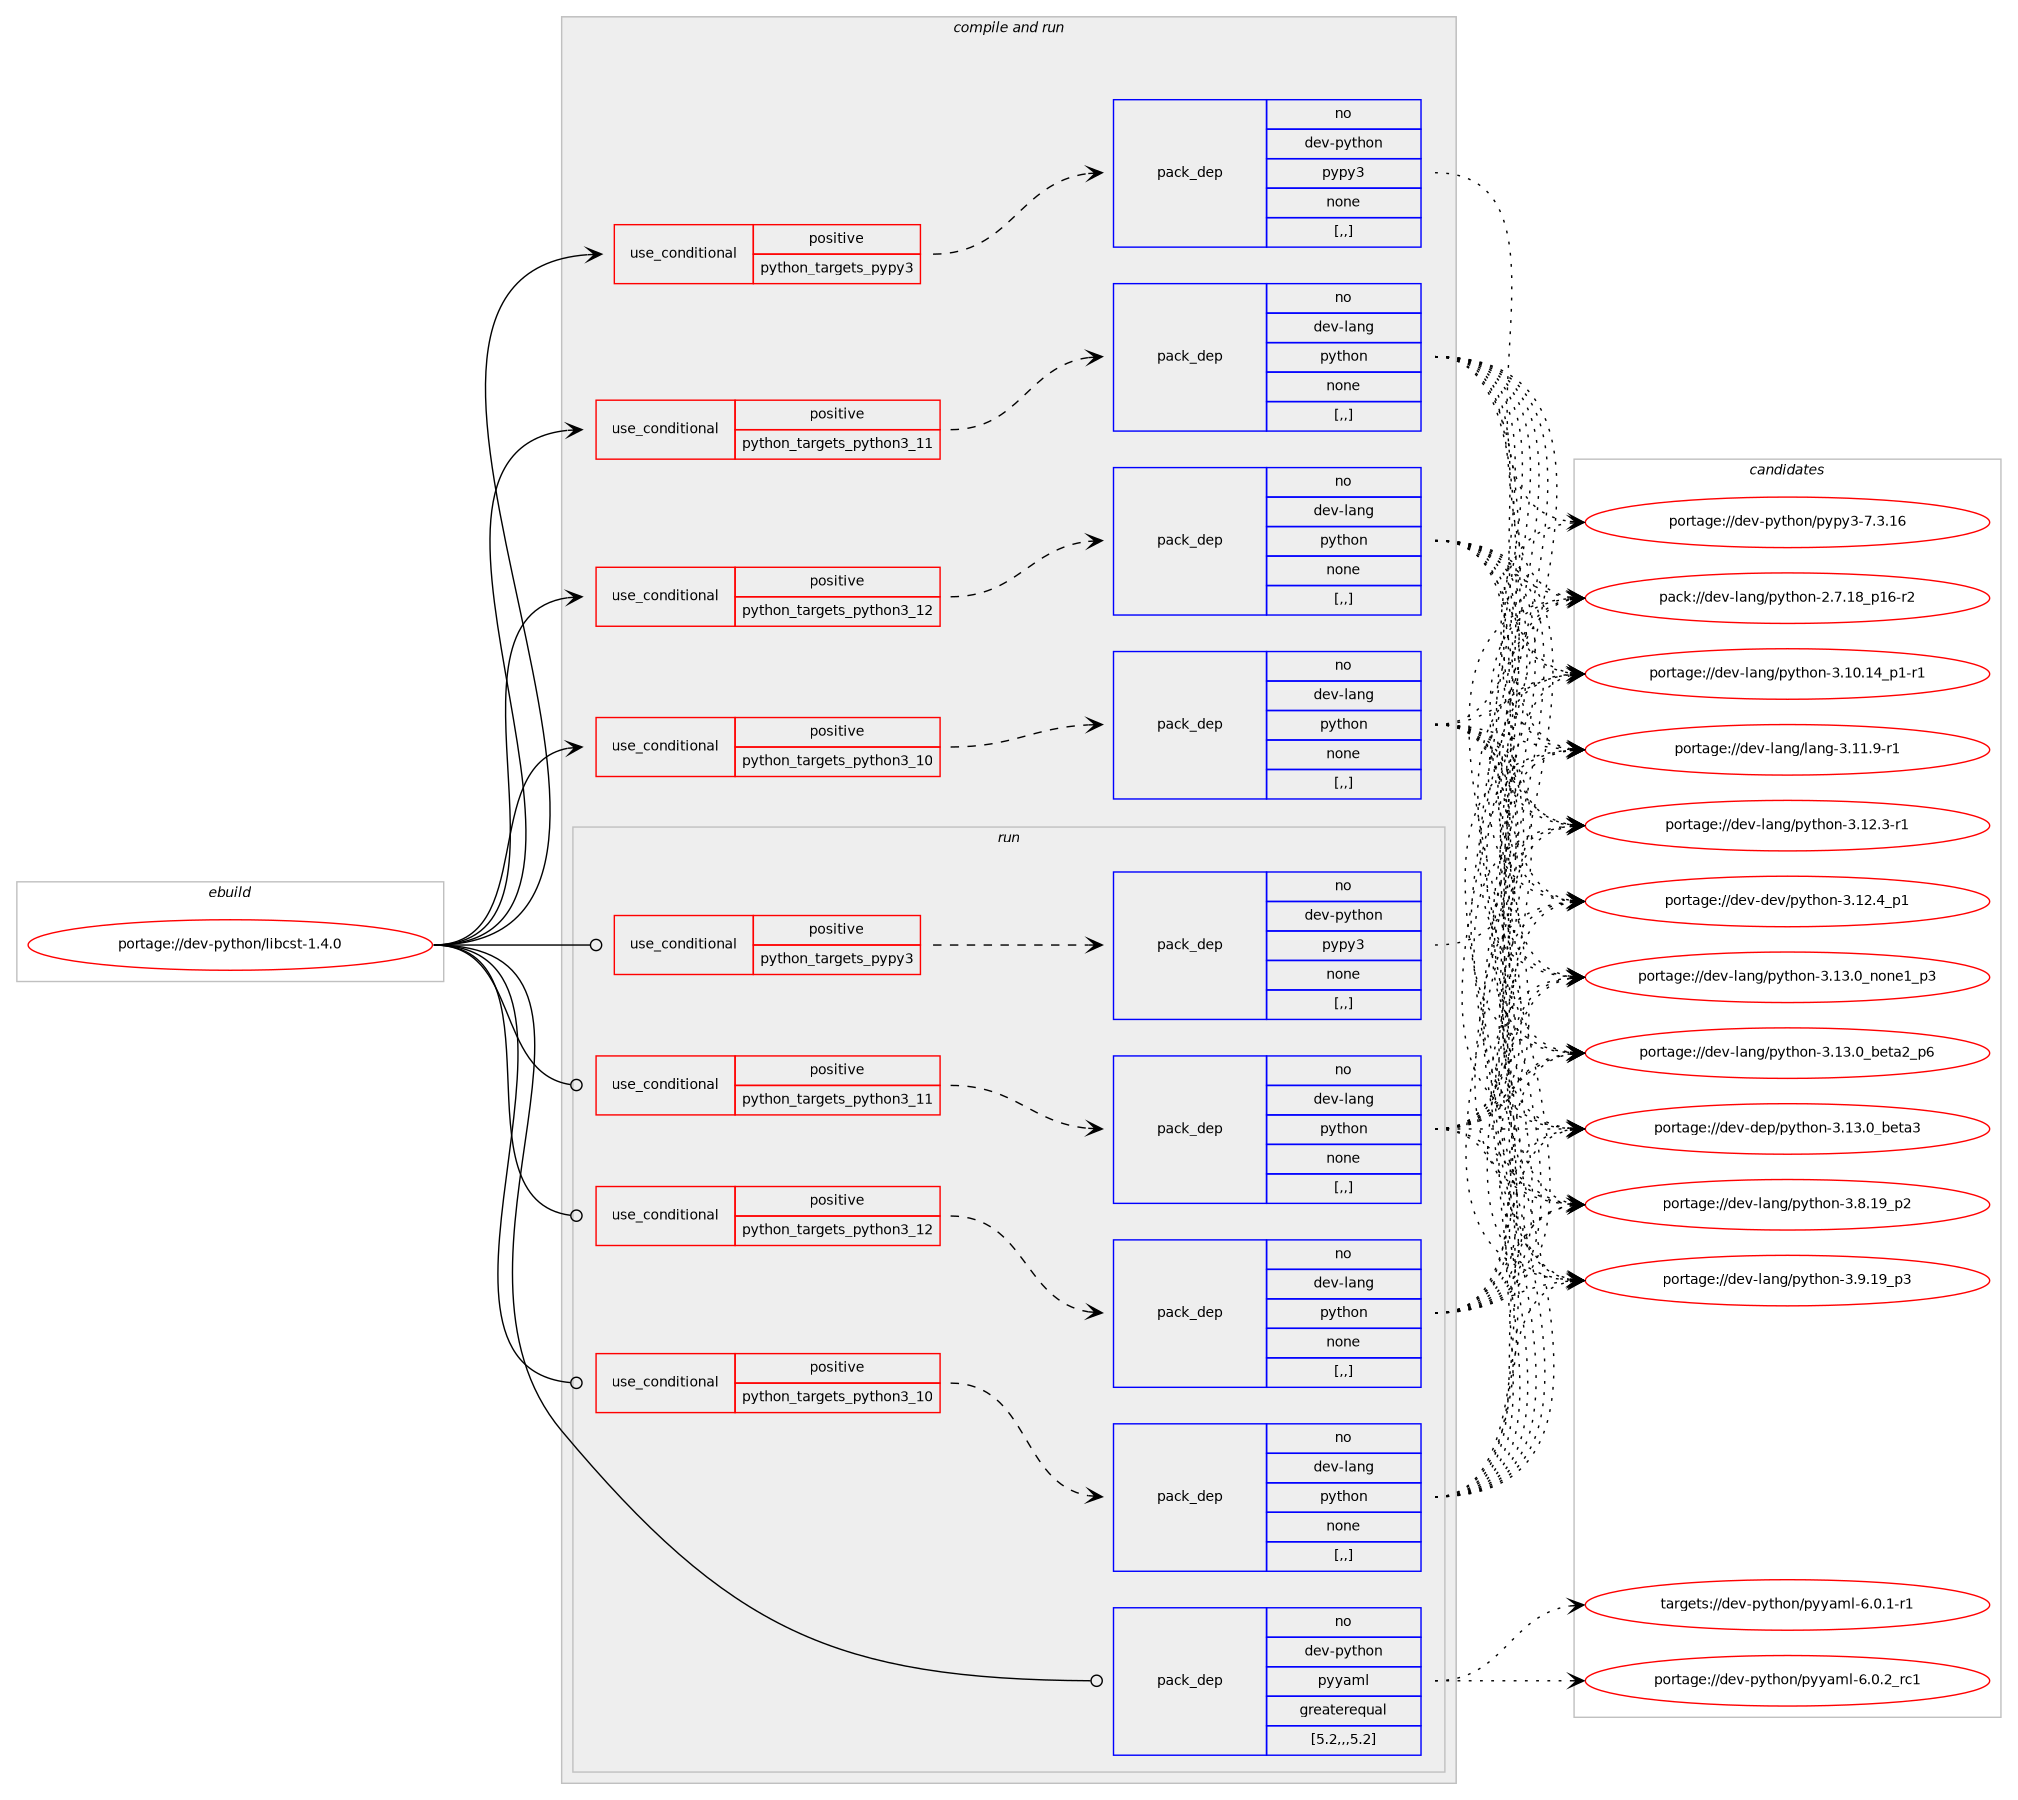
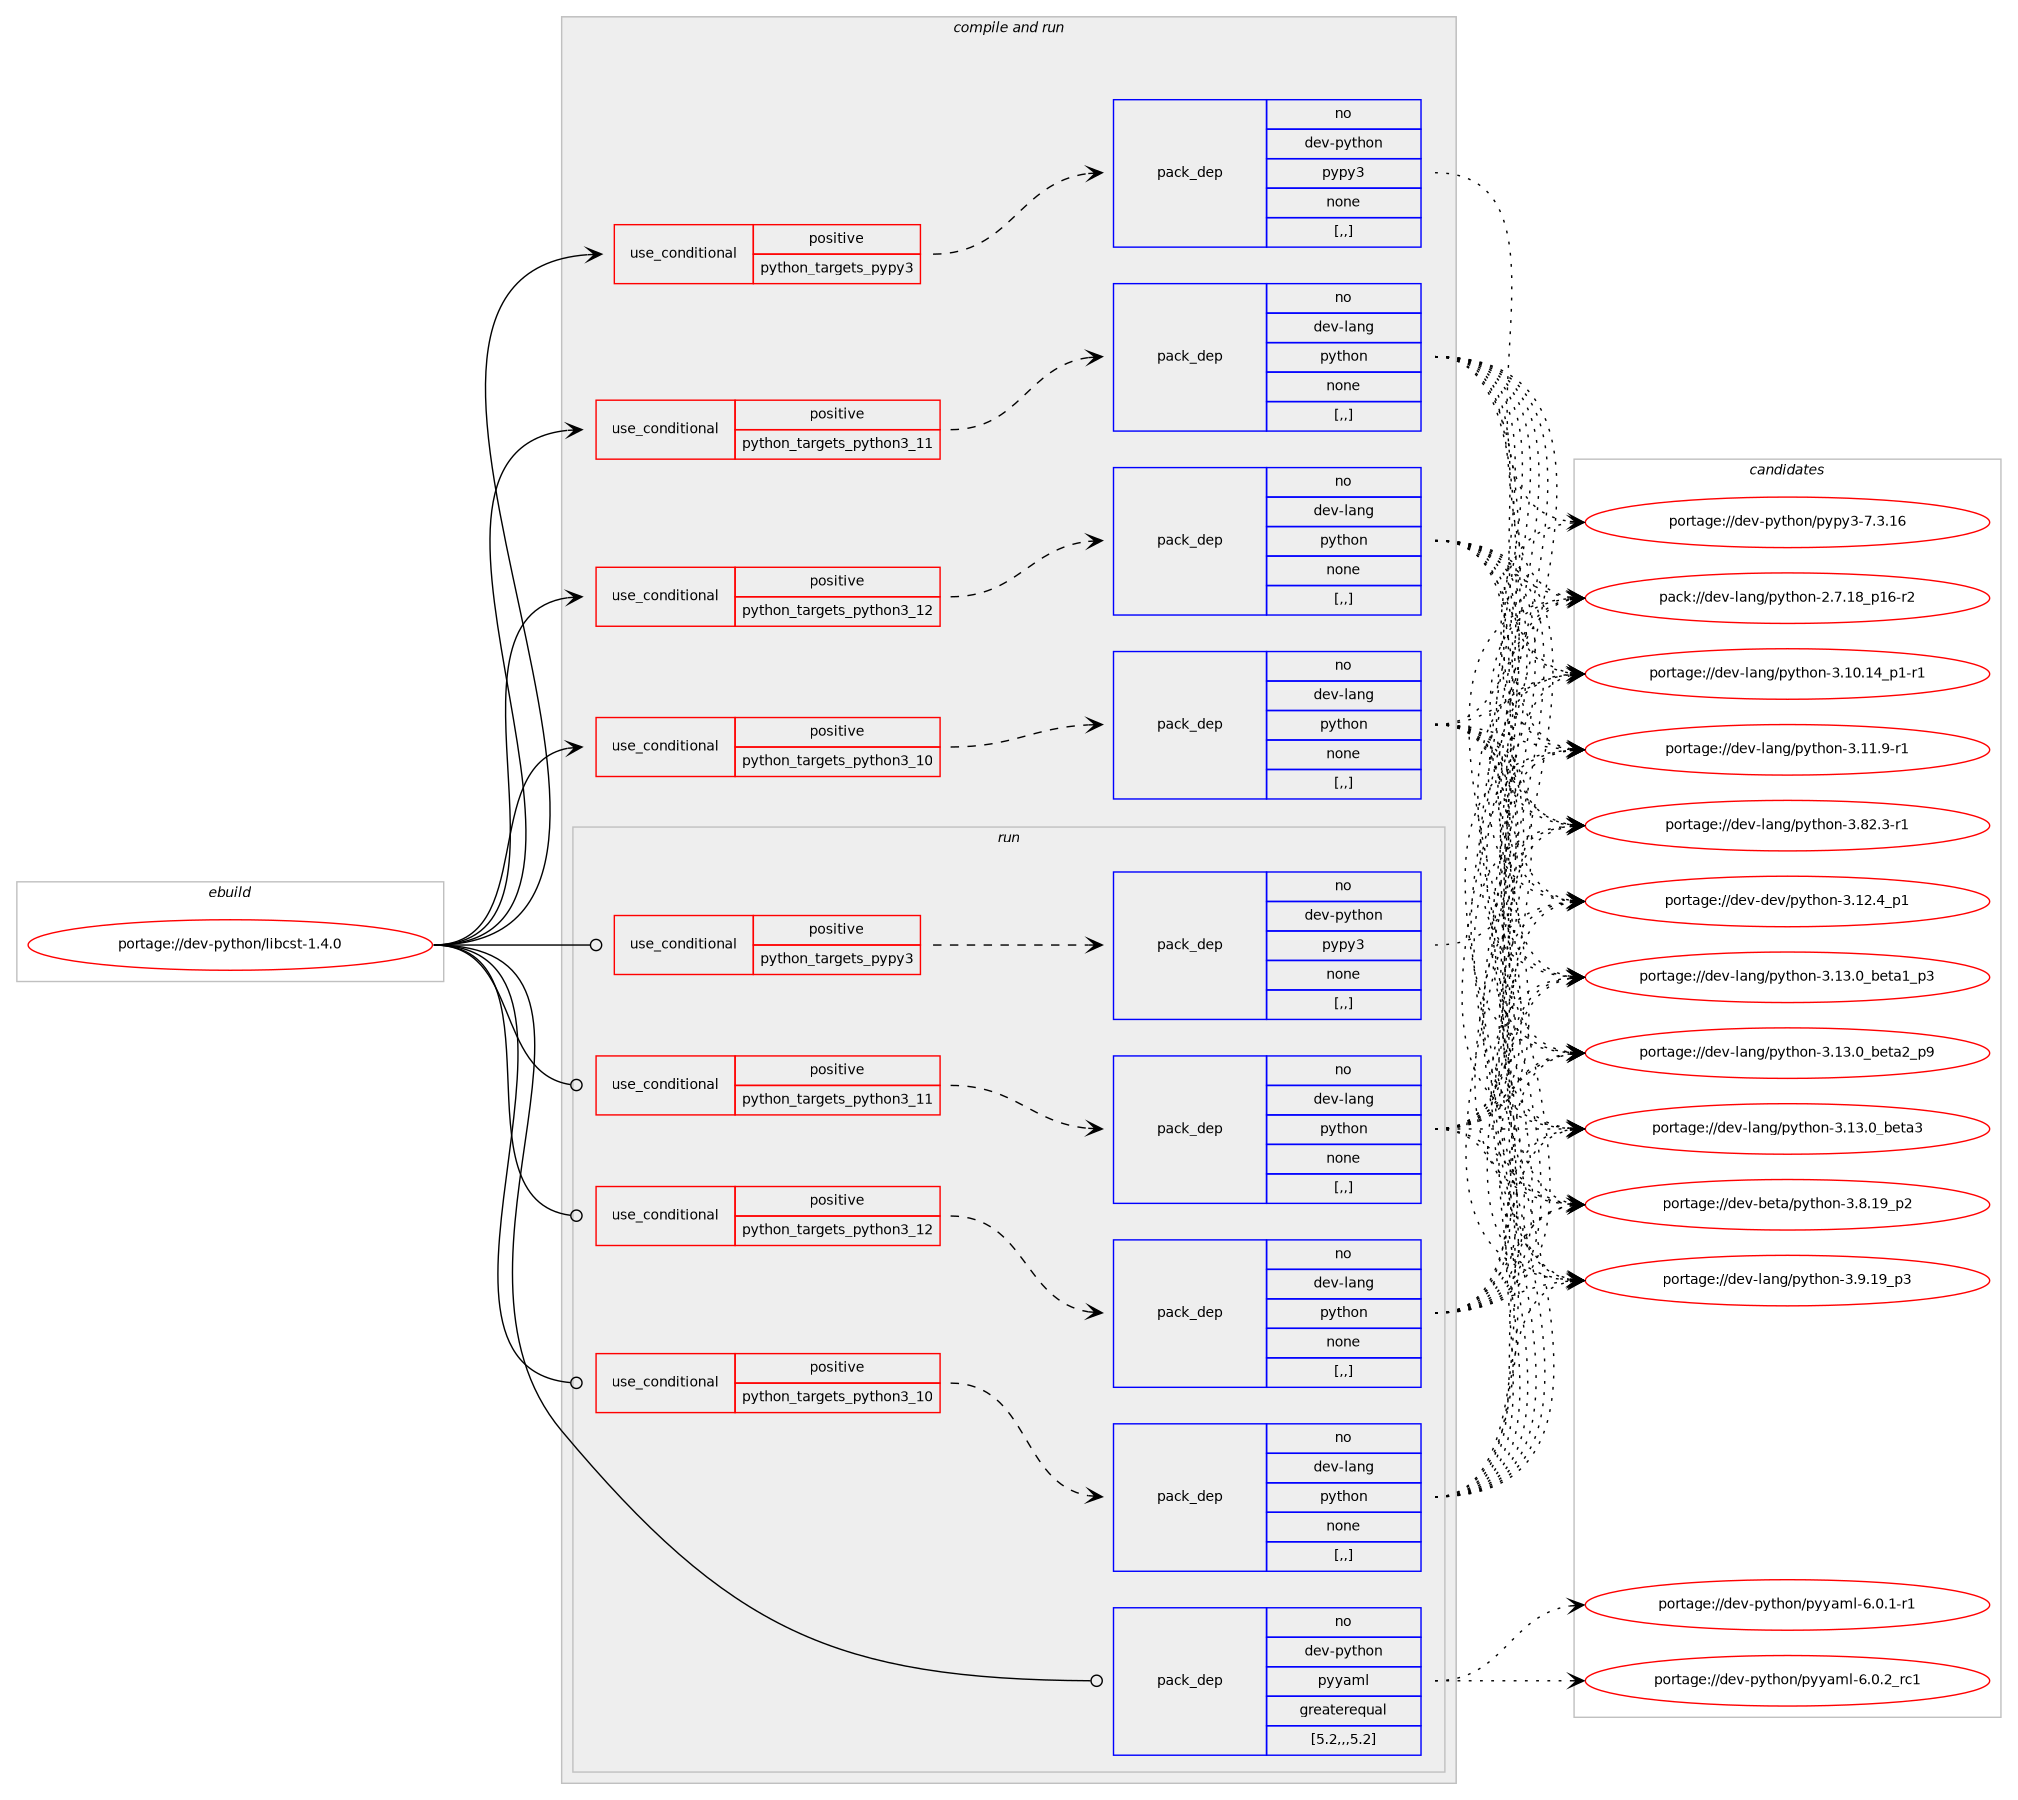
node "portage://dev-lang/lang-3.11.9-r1": label "portage://dev-lang/lang-3.11.9-r1" -> "portage://dev-lang/python-3.11.9-r1"
node "portage://dev-lang/python-3.12.3-r1": label "portage://dev-lang/python-3.12.3-r1" -> "portage://dev-lang/python-3.82.3-r1"
node "portage://dev-lang/python-3.13.0_none1_p3": label "portage://dev-lang/python-3.13.0_none1_p3" -> "portage://dev-lang/python-3.13.0_beta1_p3"
node "portage://dev-lang/python-3.13.0_beta2_p6": label "portage://dev-lang/python-3.13.0_beta2_p6" -> "portage://dev-lang/python-3.13.0_beta2_p9"
node "portage://dev-dep/python-3.13.0_beta3": label "portage://dev-dep/python-3.13.0_beta3" -> "portage://dev-lang/python-3.13.0_beta3"
node "portage://dev-lang/python-3.8.19_p2": label "portage://dev-lang/python-3.8.19_p2" -> "portage://dev-beta/python-3.8.19_p2"
node "targets://dev-python/pyyaml-6.0.1-r1": label "targets://dev-python/pyyaml-6.0.1-r1" -> "portage://dev-python/pyyaml-6.0.1-r1"
